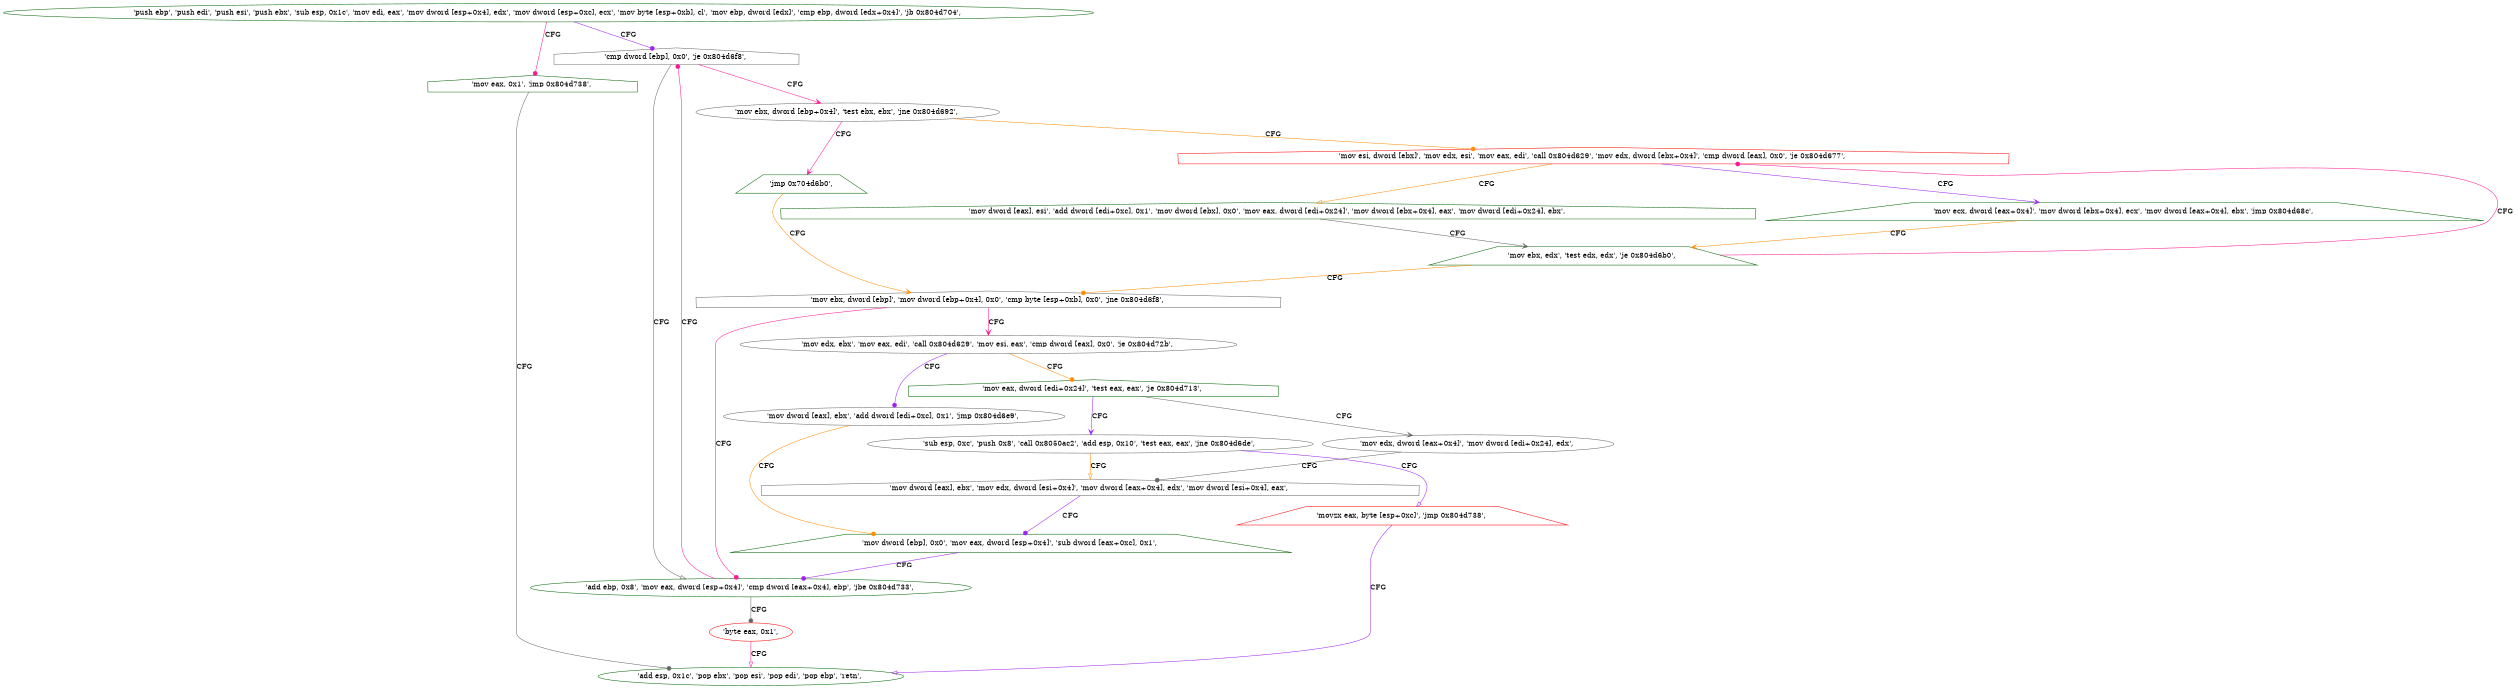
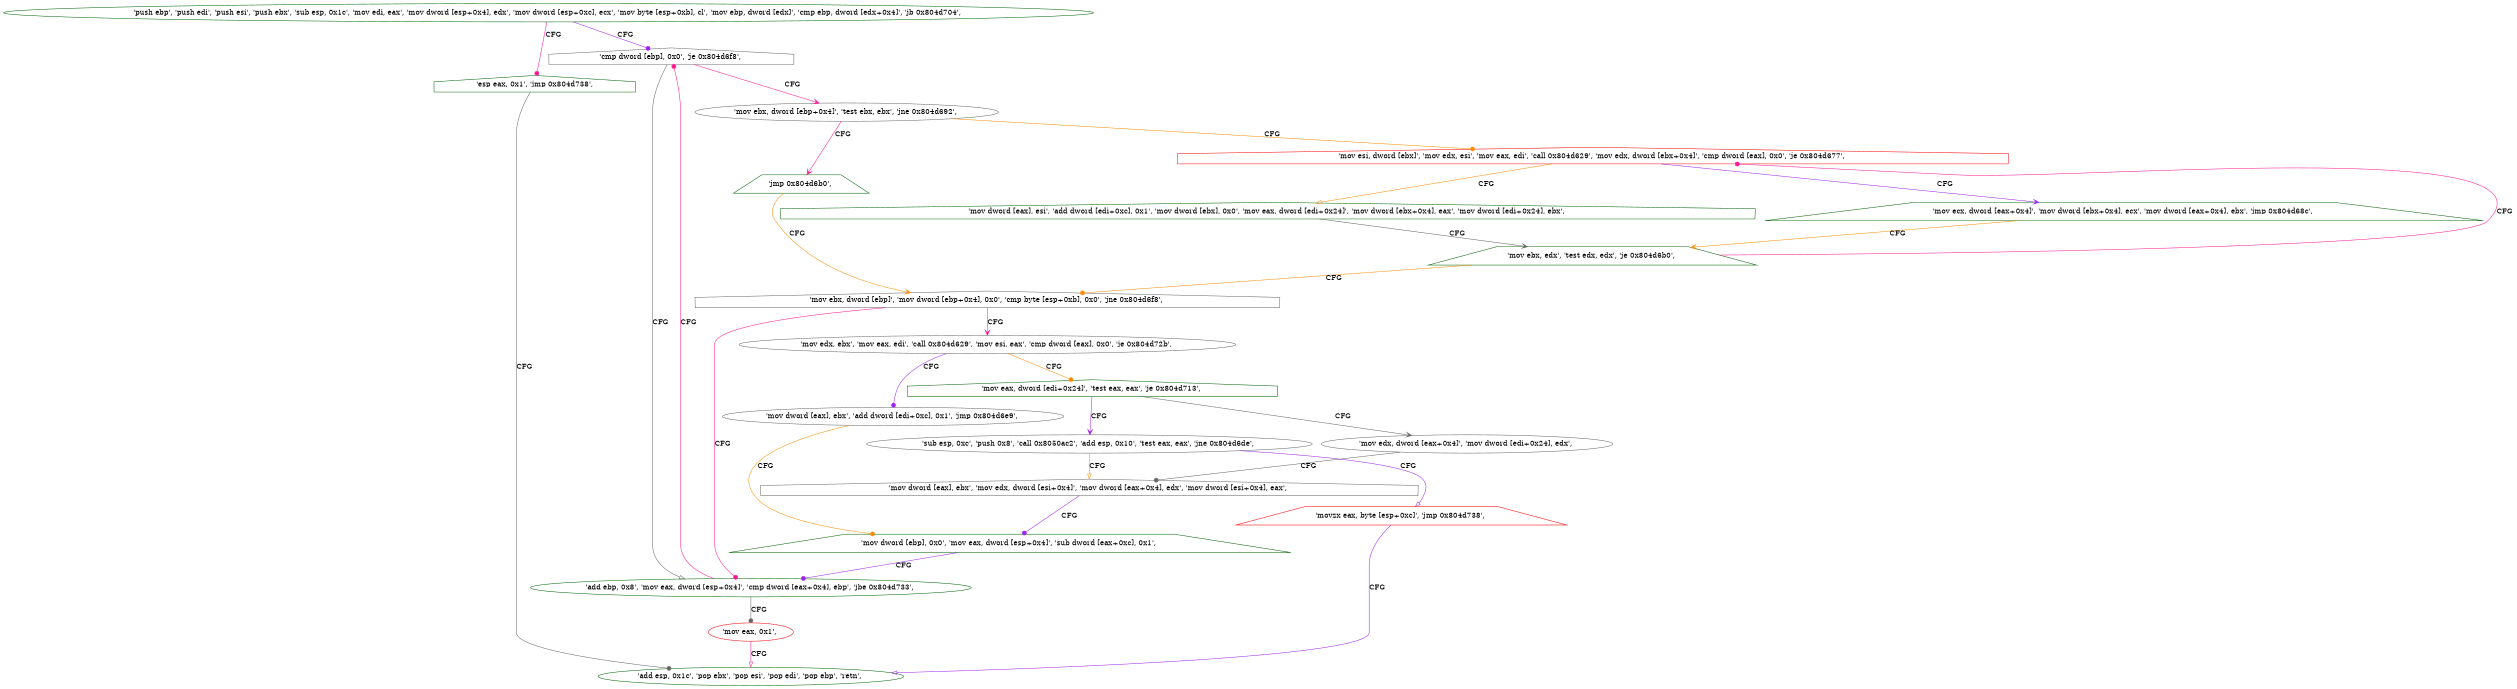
node "'mov eax, 0x1', 'jmp 0x804d738',": label "'mov eax, 0x1', 'jmp 0x804d738'," -> "'esp eax, 0x1', 'jmp 0x804d738',"
node "'jmp 0x704d6b0',": label "'jmp 0x704d6b0'," -> "'jmp 0x804d6b0',"
node "'byte eax, 0x1',": label "'byte eax, 0x1'," -> "'mov eax, 0x1',"
